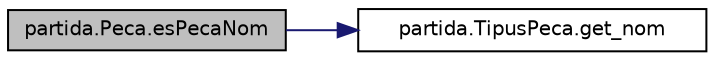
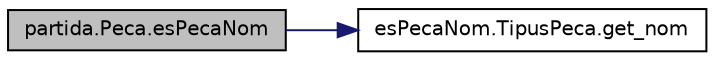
node "partida.TipusPeca.get_nom": label "partida.TipusPeca.get_nom" -> "esPecaNom.TipusPeca.get_nom"
